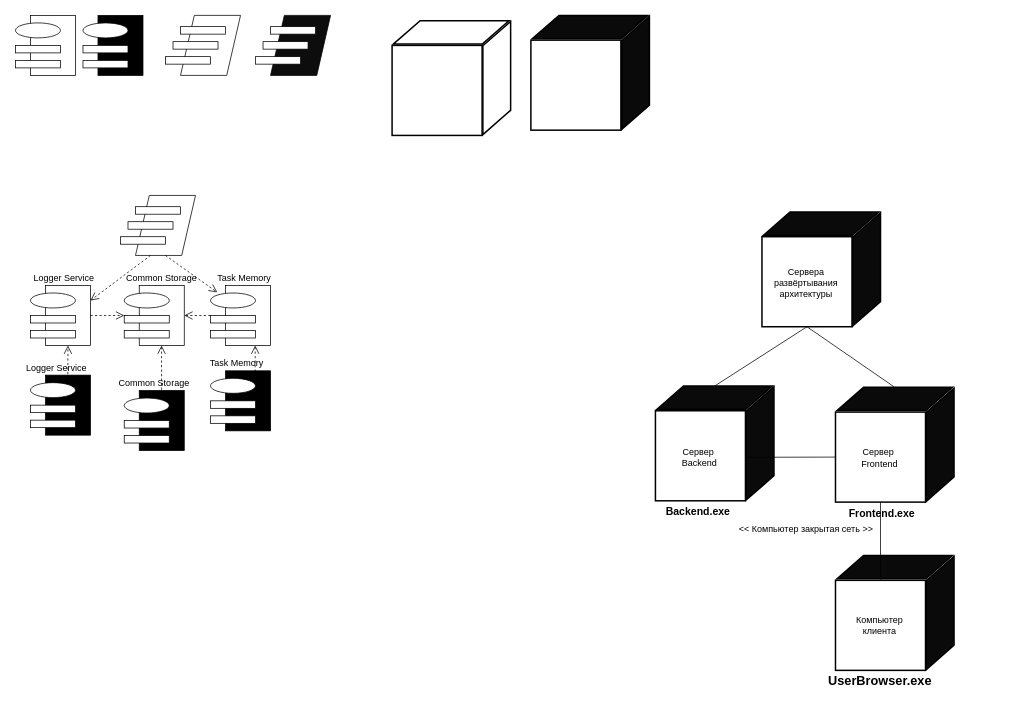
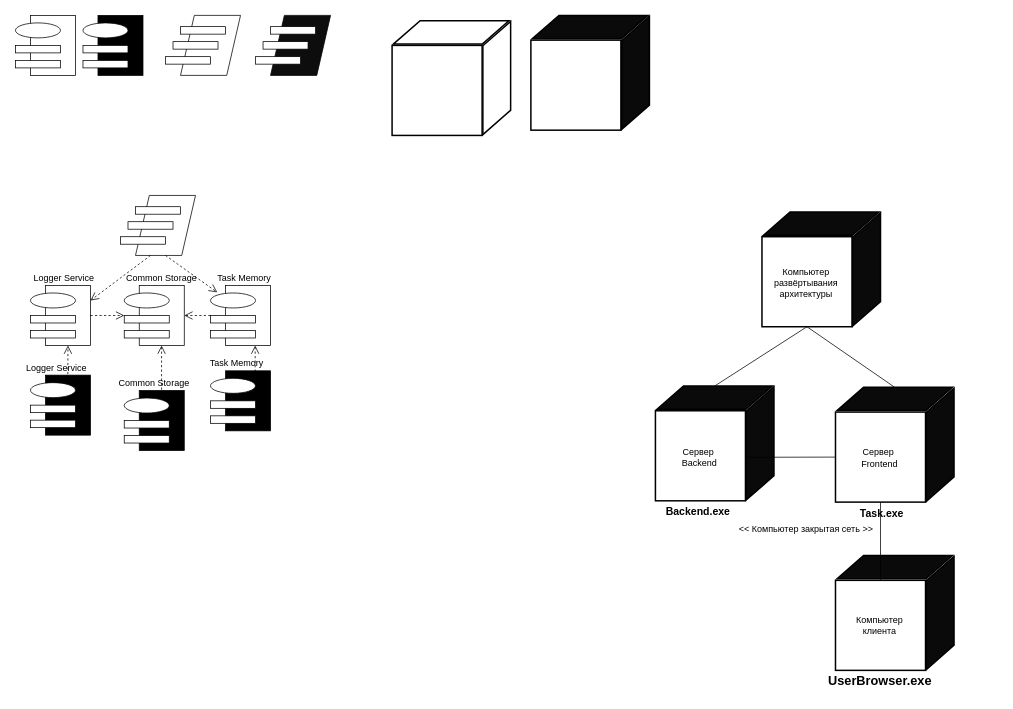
node "Сервера развёртывания архитектуры": label "Сервера развёртывания архитектуры" -> "Компьютер развёртывания архитектуры"
node "Frontend.exe": label "Frontend.exe" -> "Task.exe"
